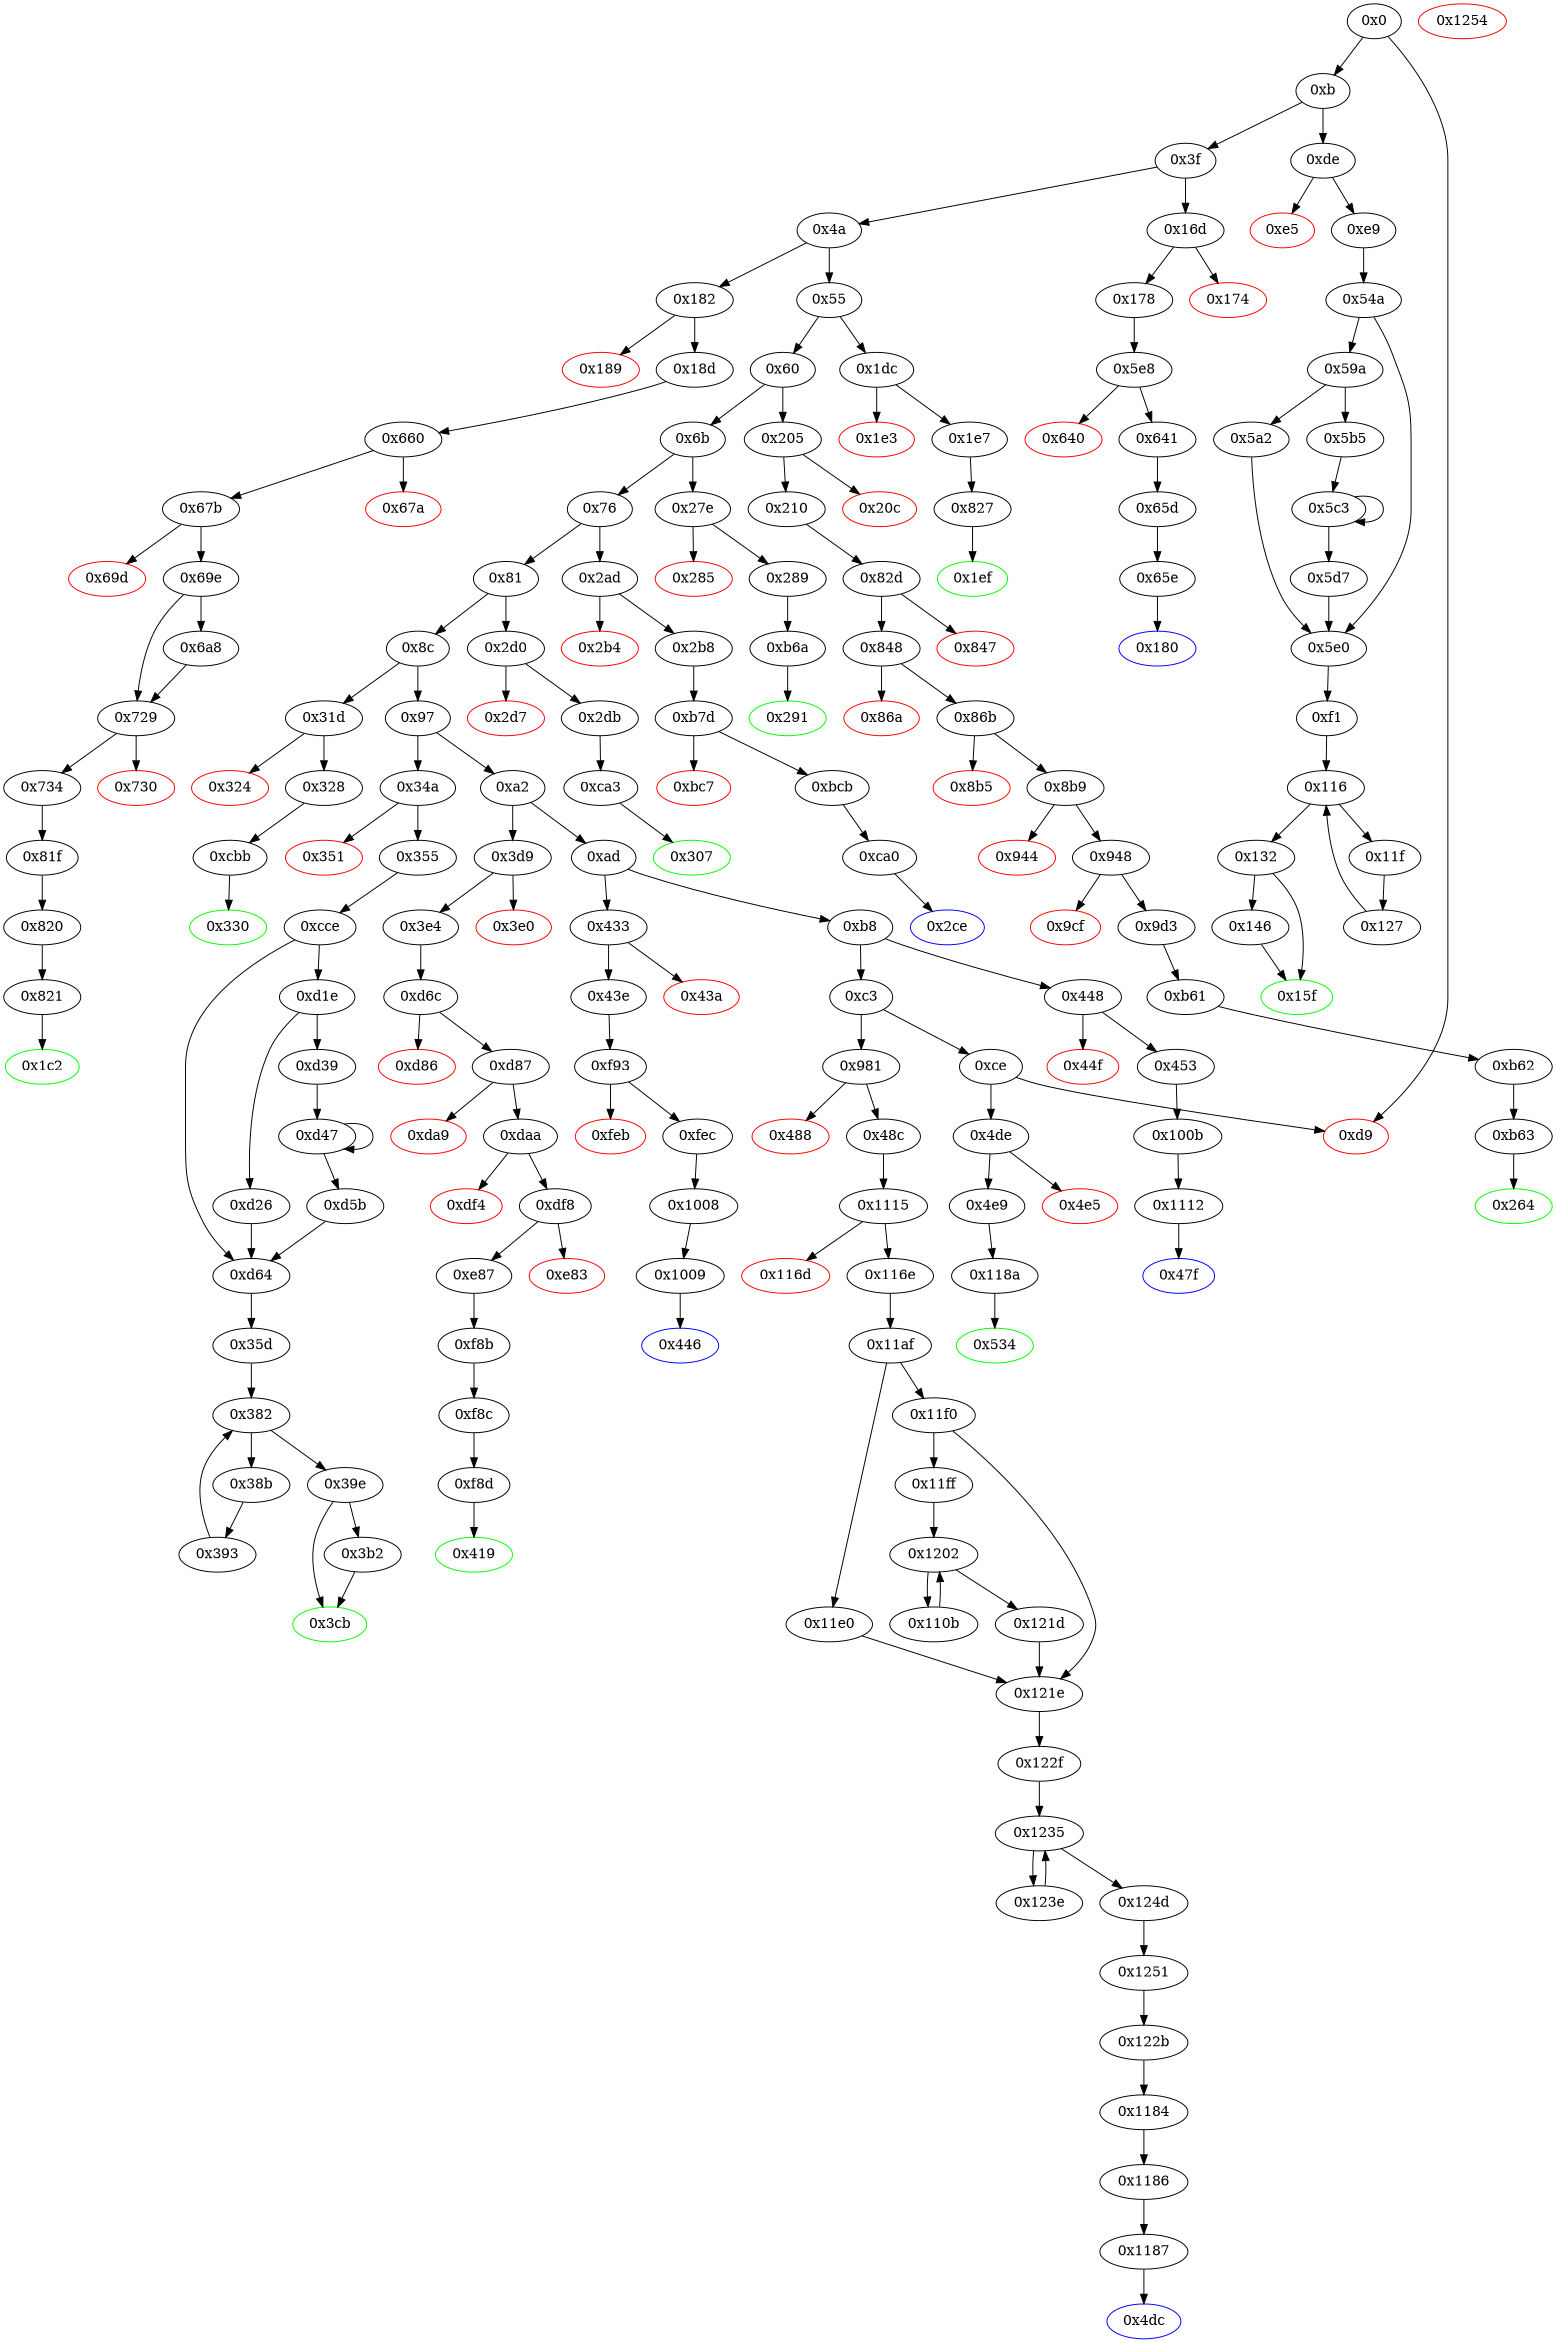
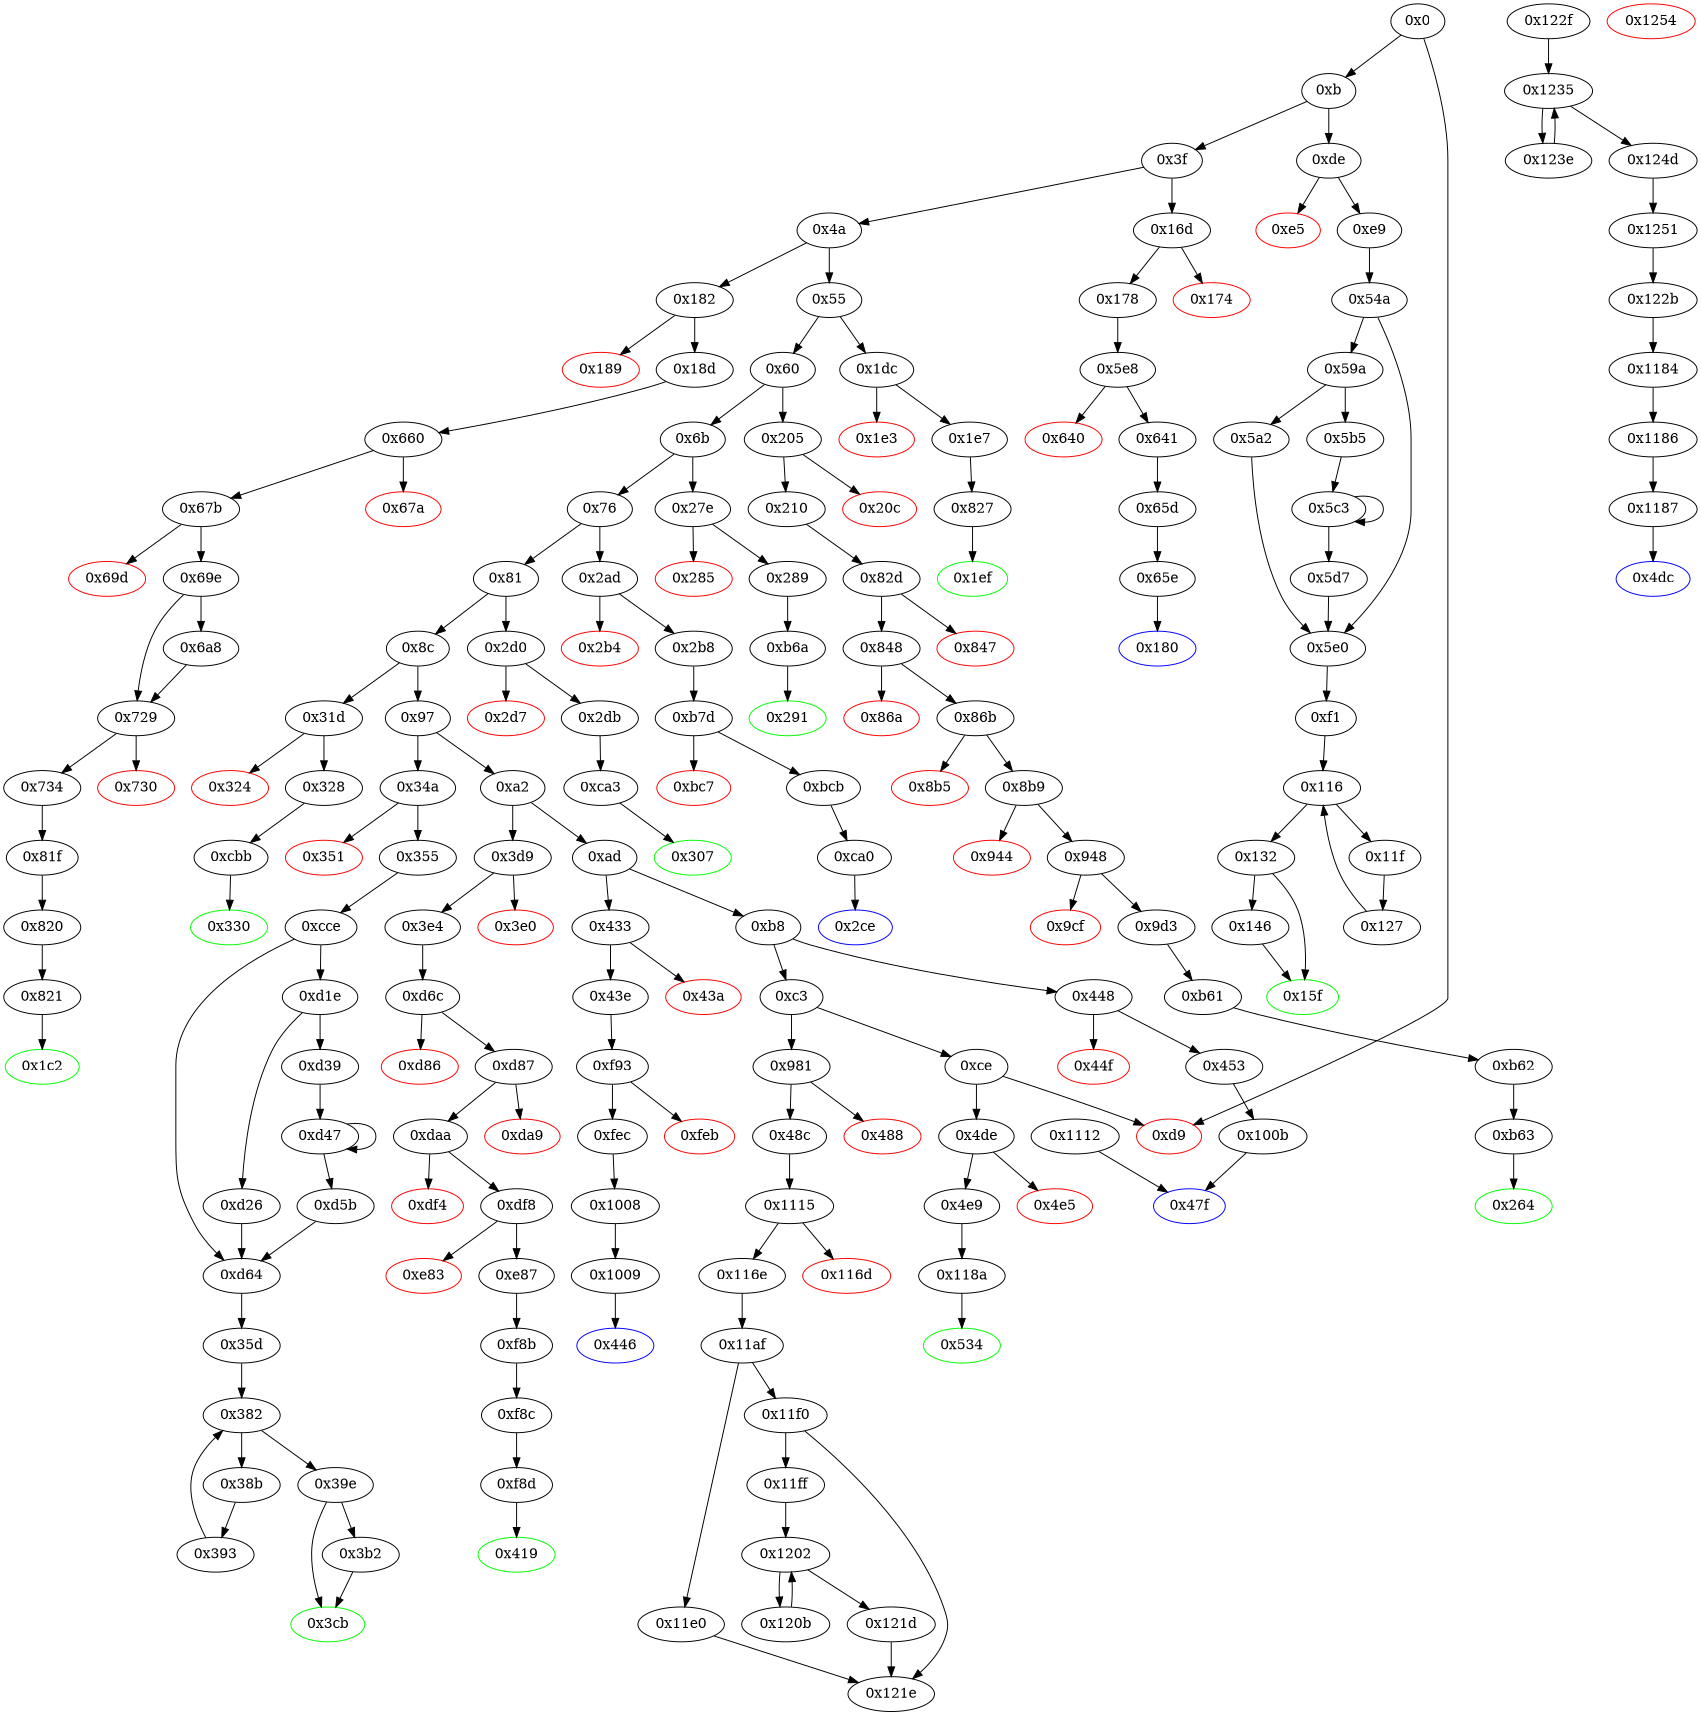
edge "0x100b" -> "0x1112": now "0x100b" -> "0x47f"
node "0x110b": label "0x110b" -> "0x120b"
edge "0x121e" -> "0x122f": removed
